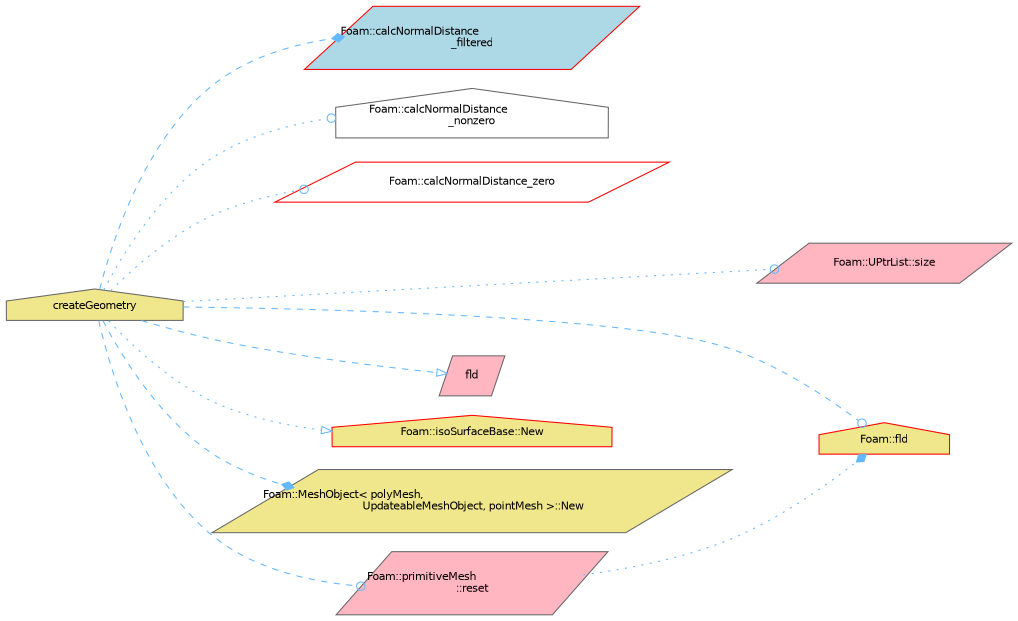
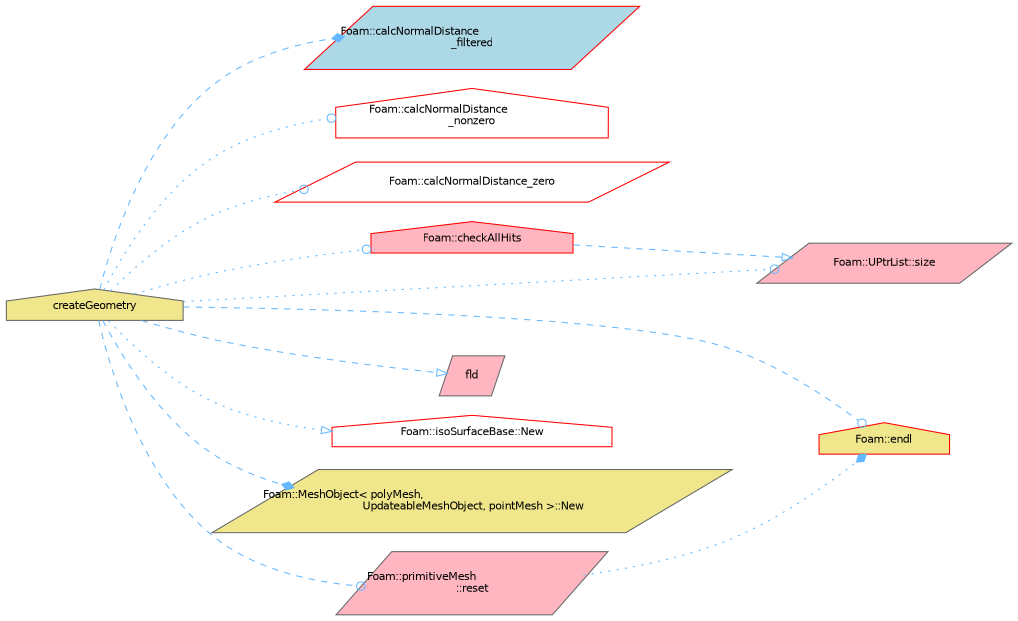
node "Foam::calcNormalDistance _nonzero": color grey40 -> red
node "Foam::checkAllHits": added
node "Foam::isoSurfaceBase::New": fillcolor khaki -> white
node "Foam::fld": label "Foam::fld" -> "Foam::endl"
